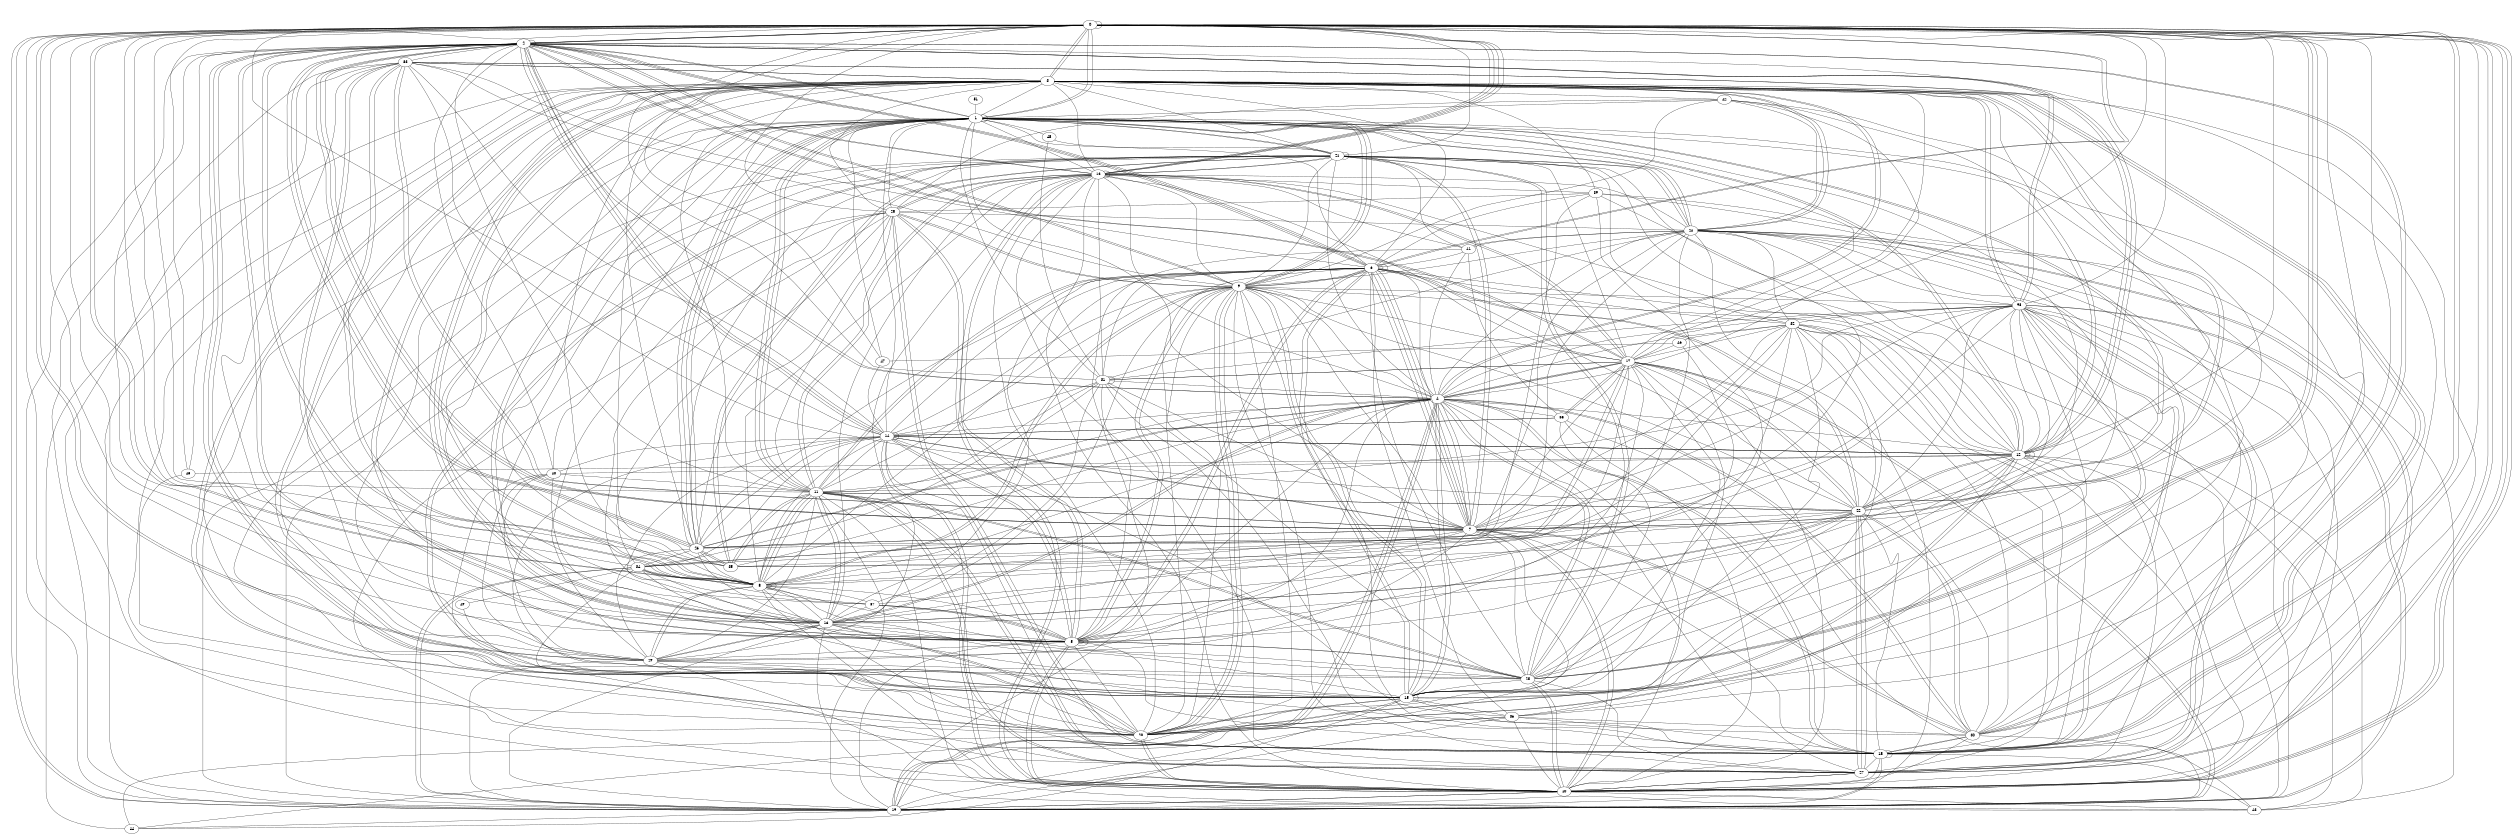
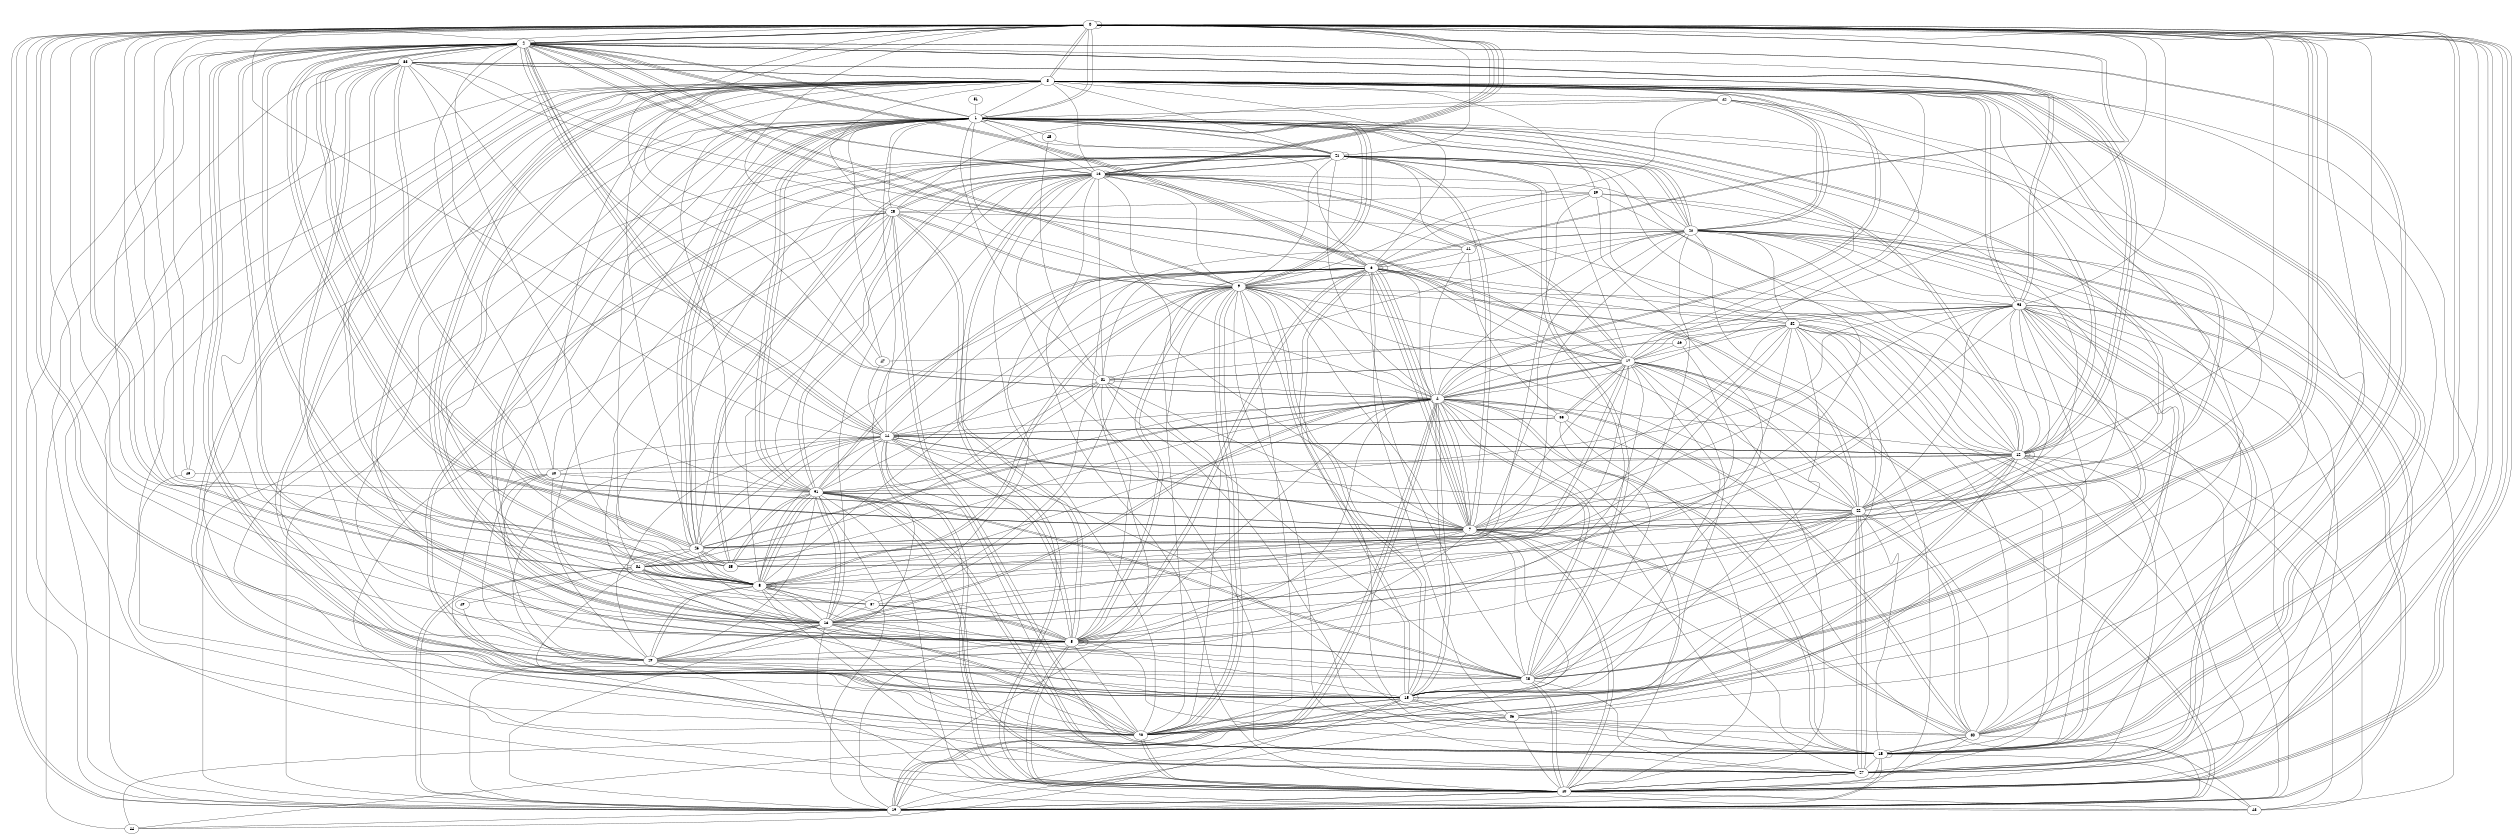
node "11": label "11" -> "91"
